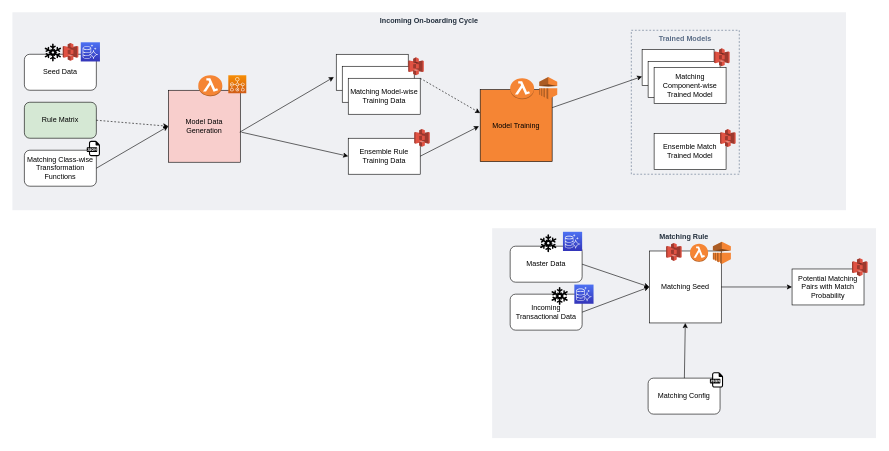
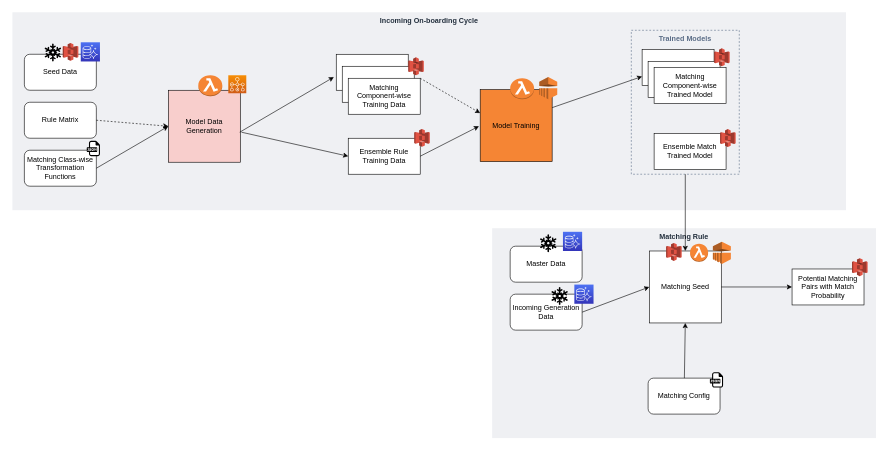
node "Matching Model-wise Training Data": label "Matching Model-wise Training Data" -> "Matching Component-wise Training Data"
node "Rule Matrix": fillcolor #d5e8d4 -> #ffffff
edge "Trained Models" -> "Matching Seed": added
edge "Master Data" -> "Matching Seed": removed
node "Incoming Transactional Data": label "Incoming Transactional Data" -> "Incoming Generation Data"
